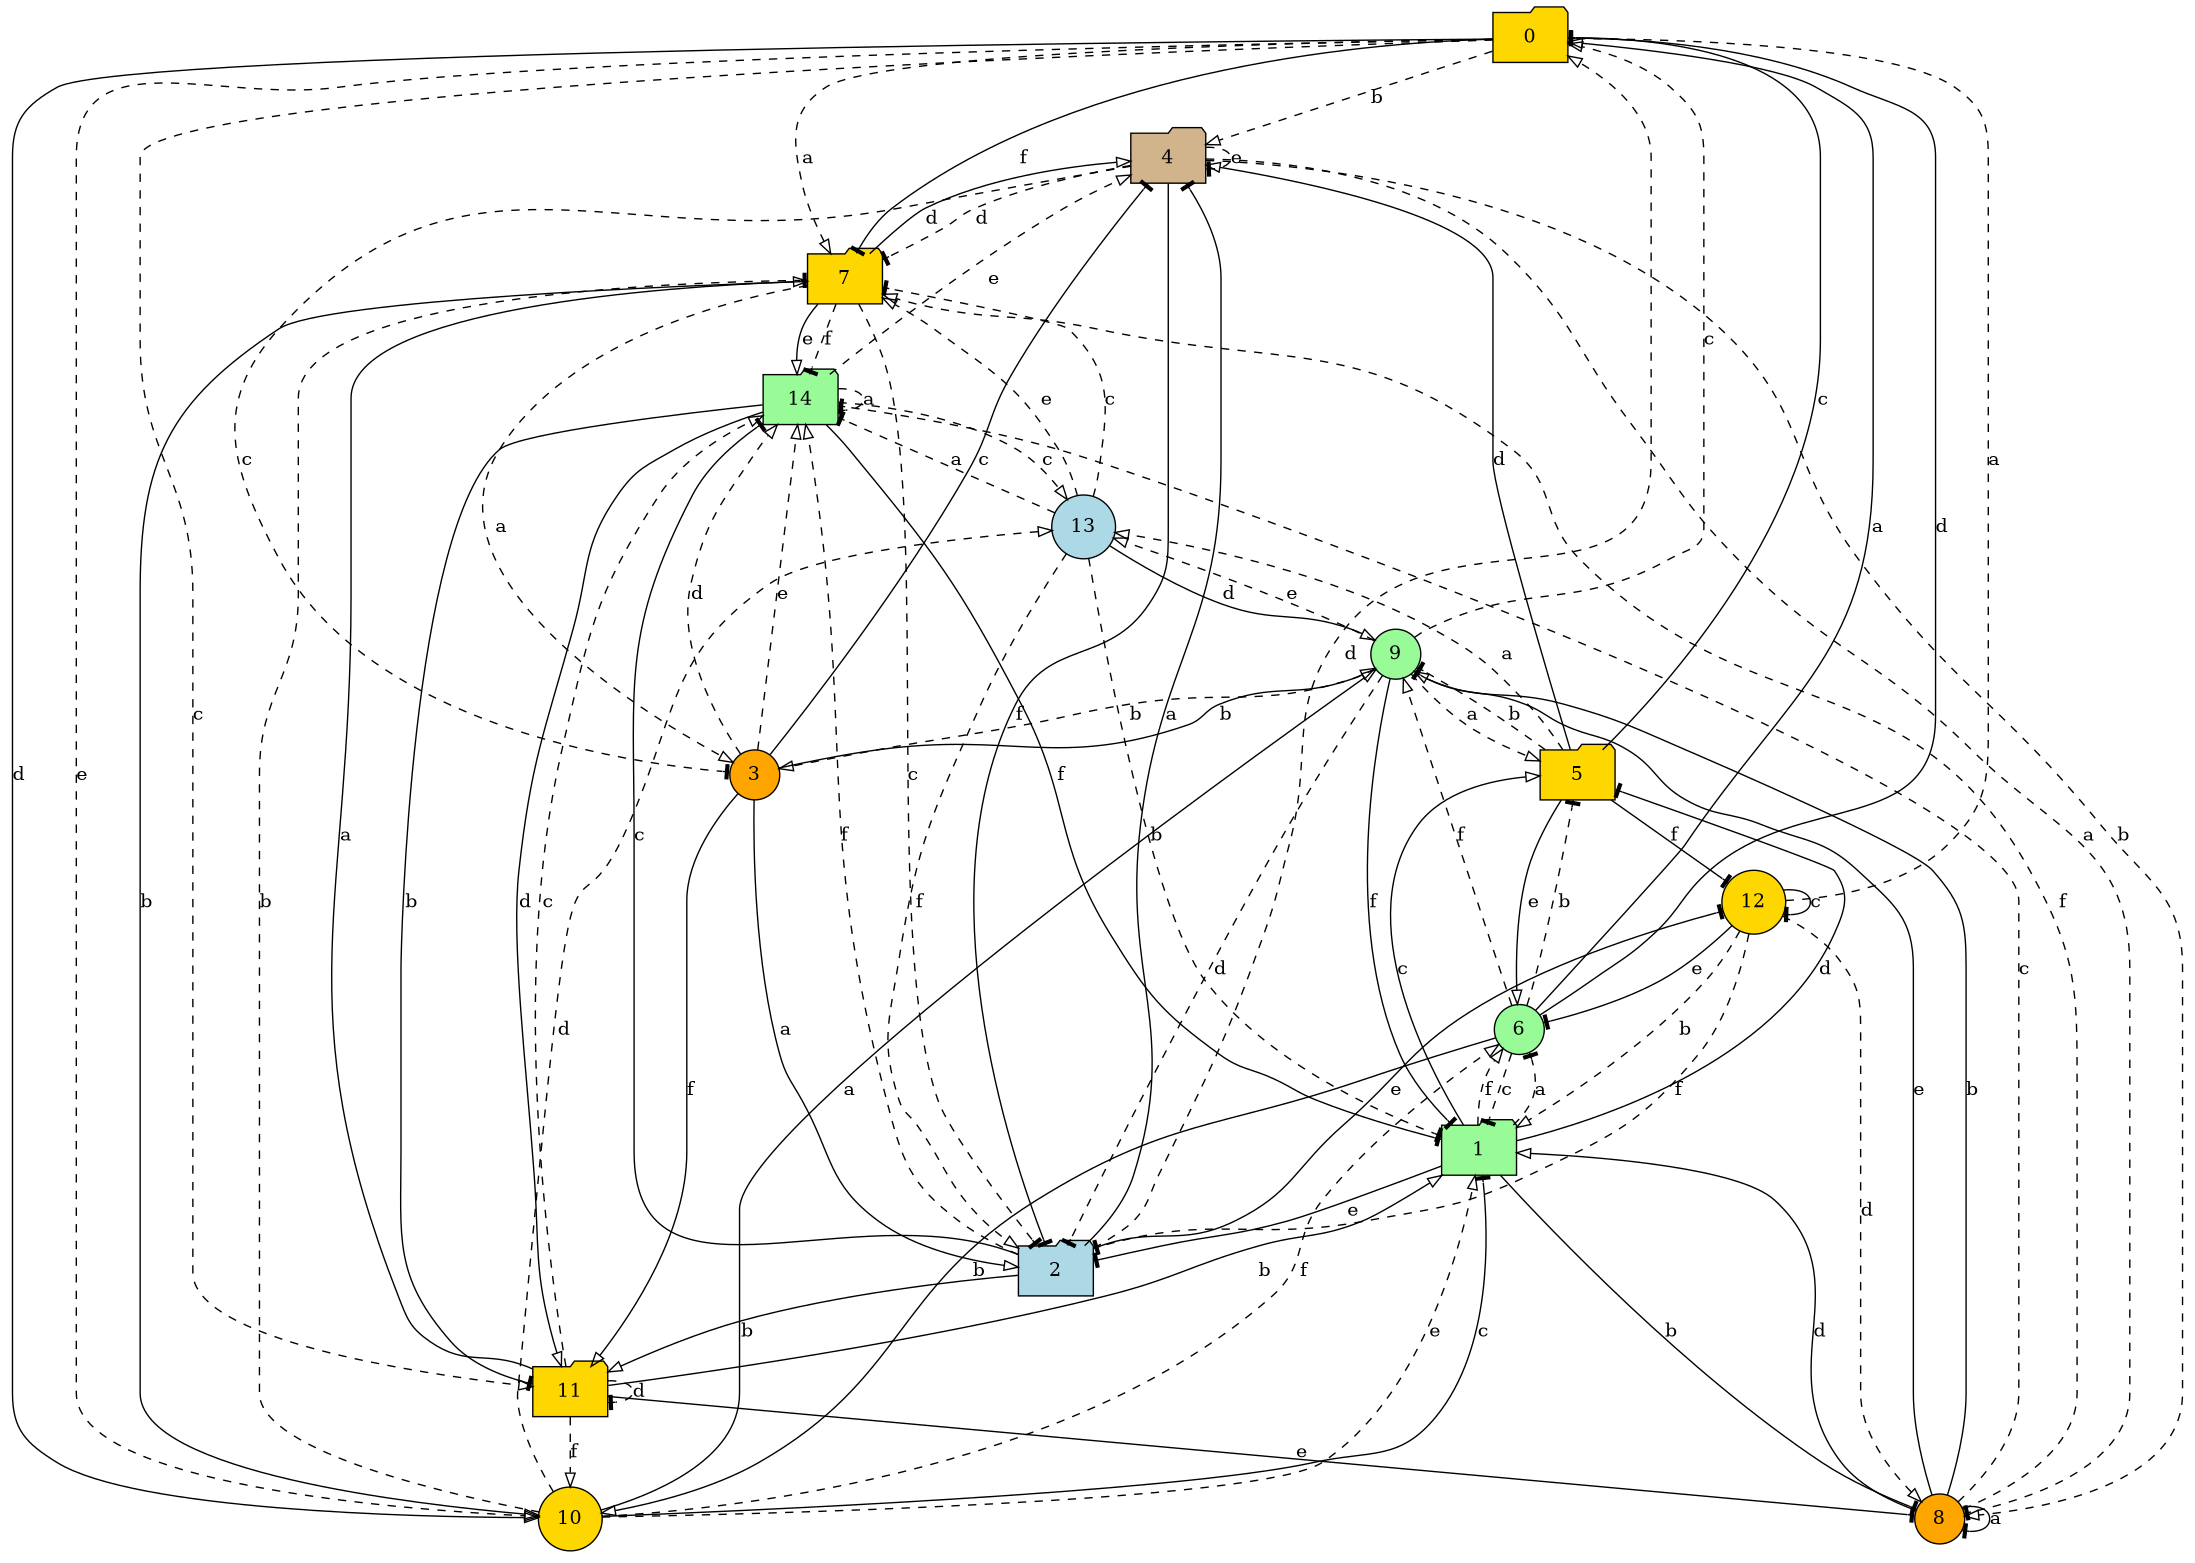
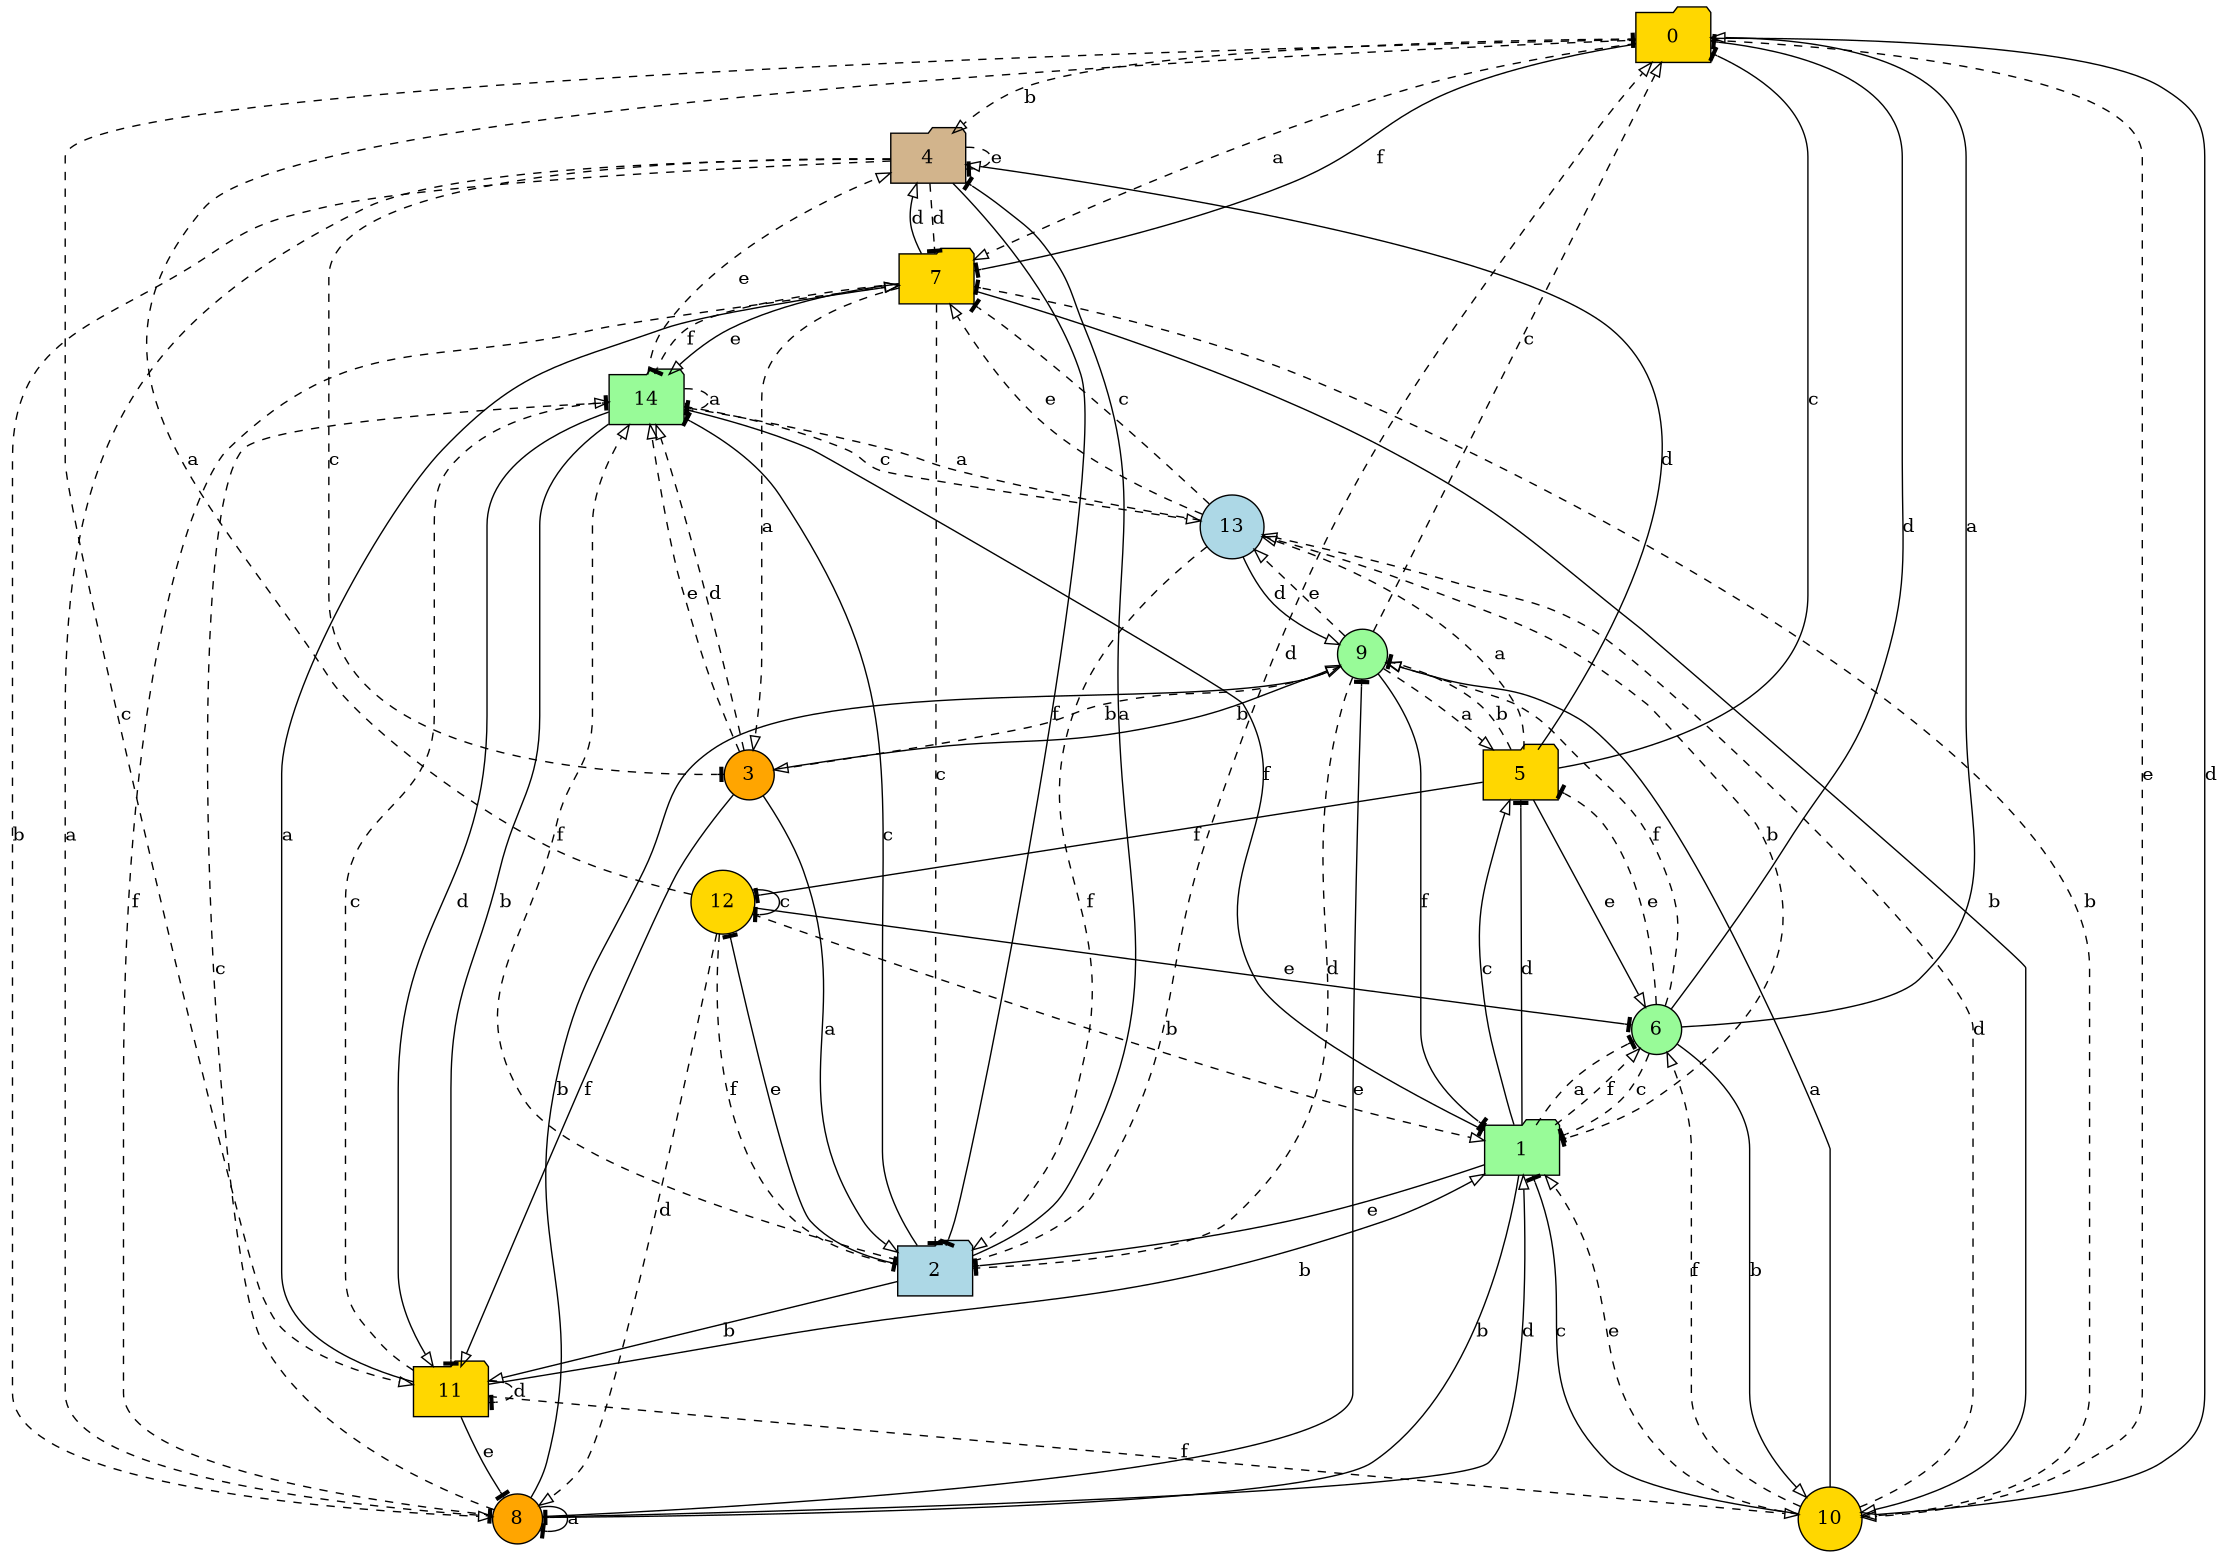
edge "3" -> "4": removed, label "c"
edge "6" -> "5": label "b" -> "e"
